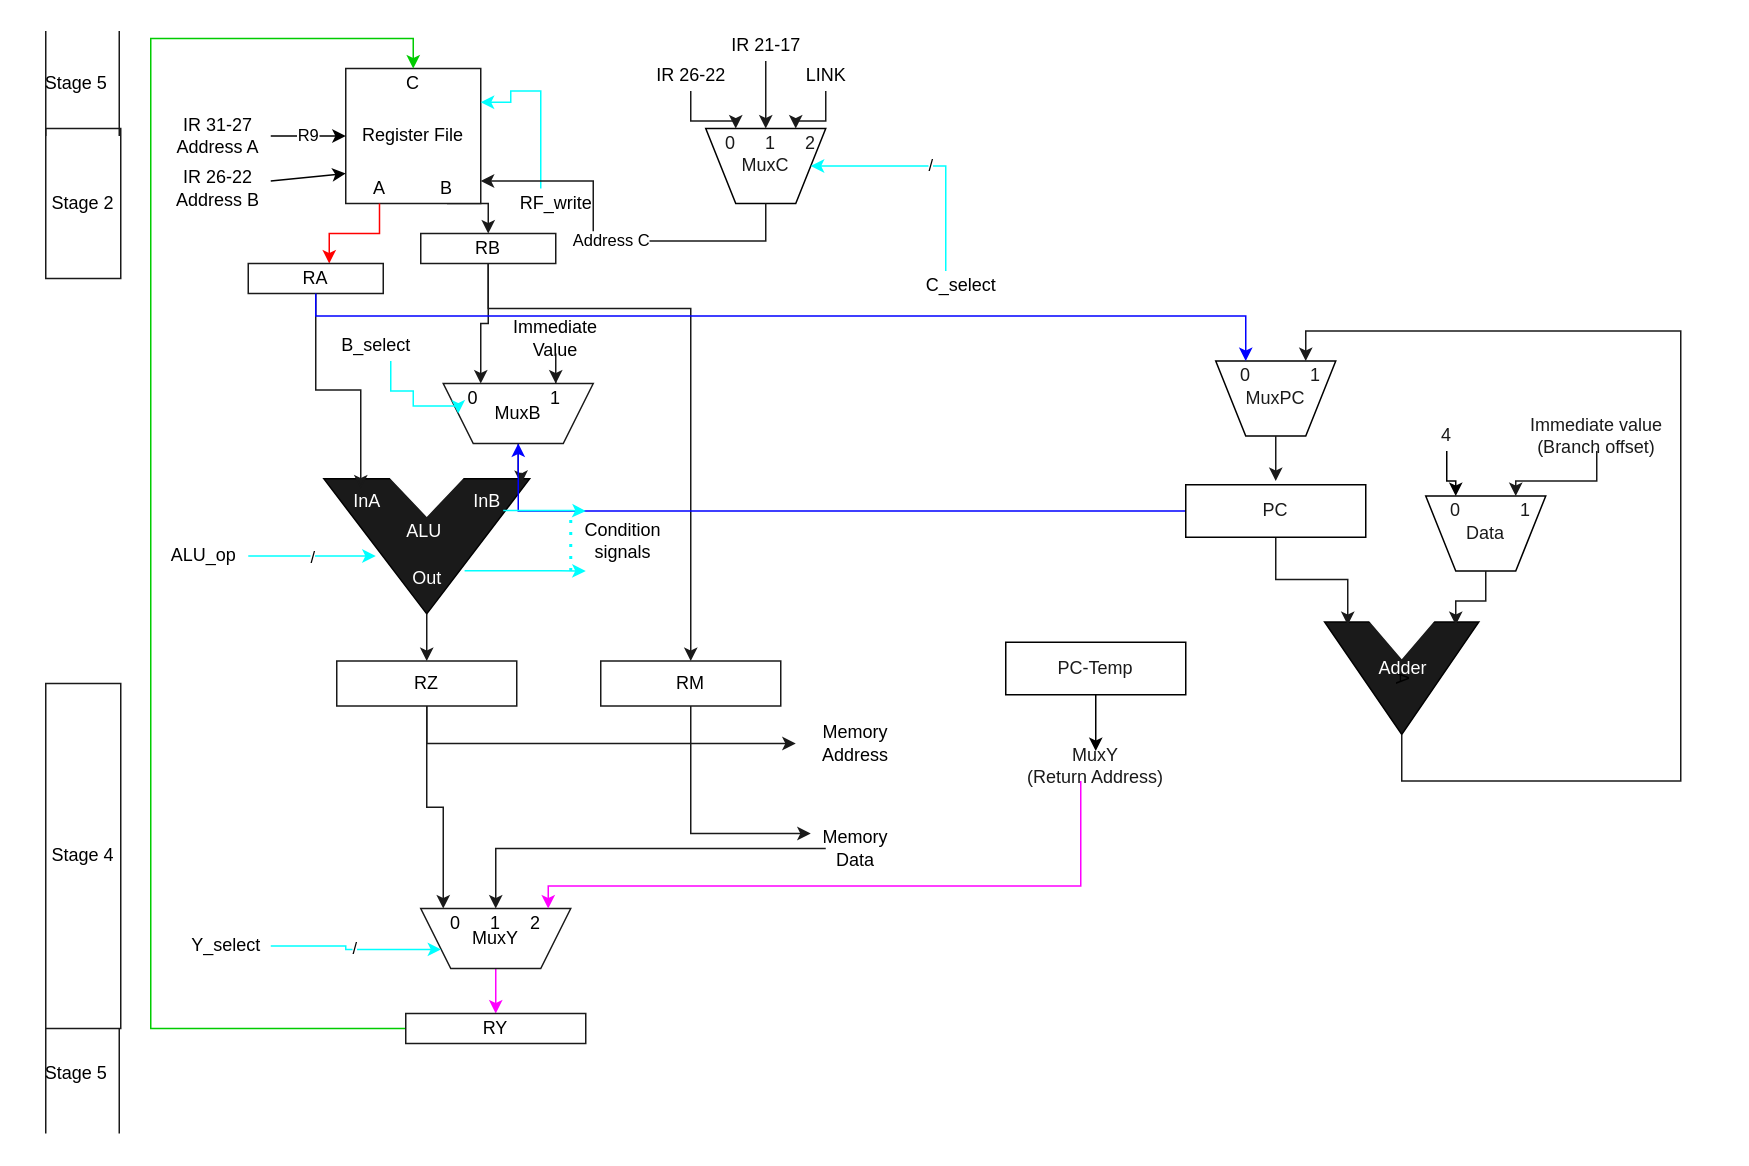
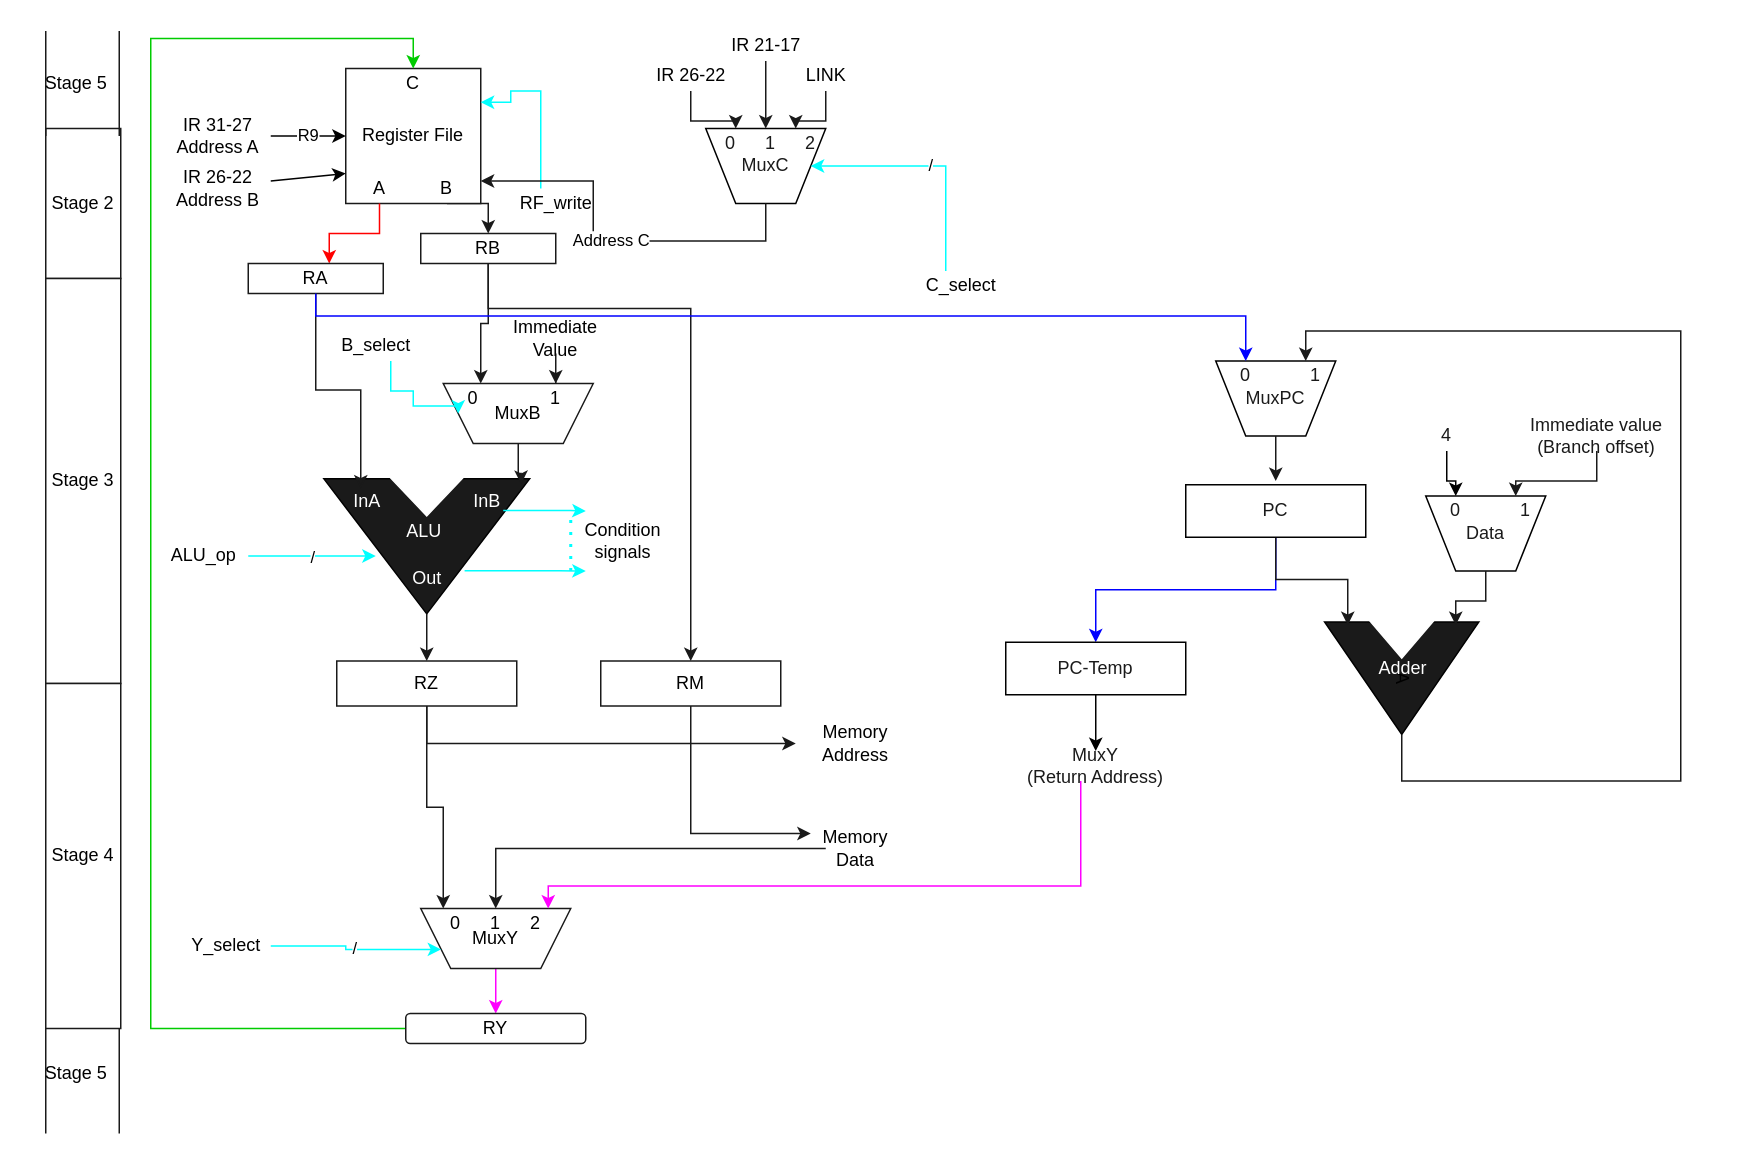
node "Stage 3": added
edge "PC" -> "MuxB": now "PC" -> "PC-Temp"
node "RY": shape rectangle -> rounded rectangle
